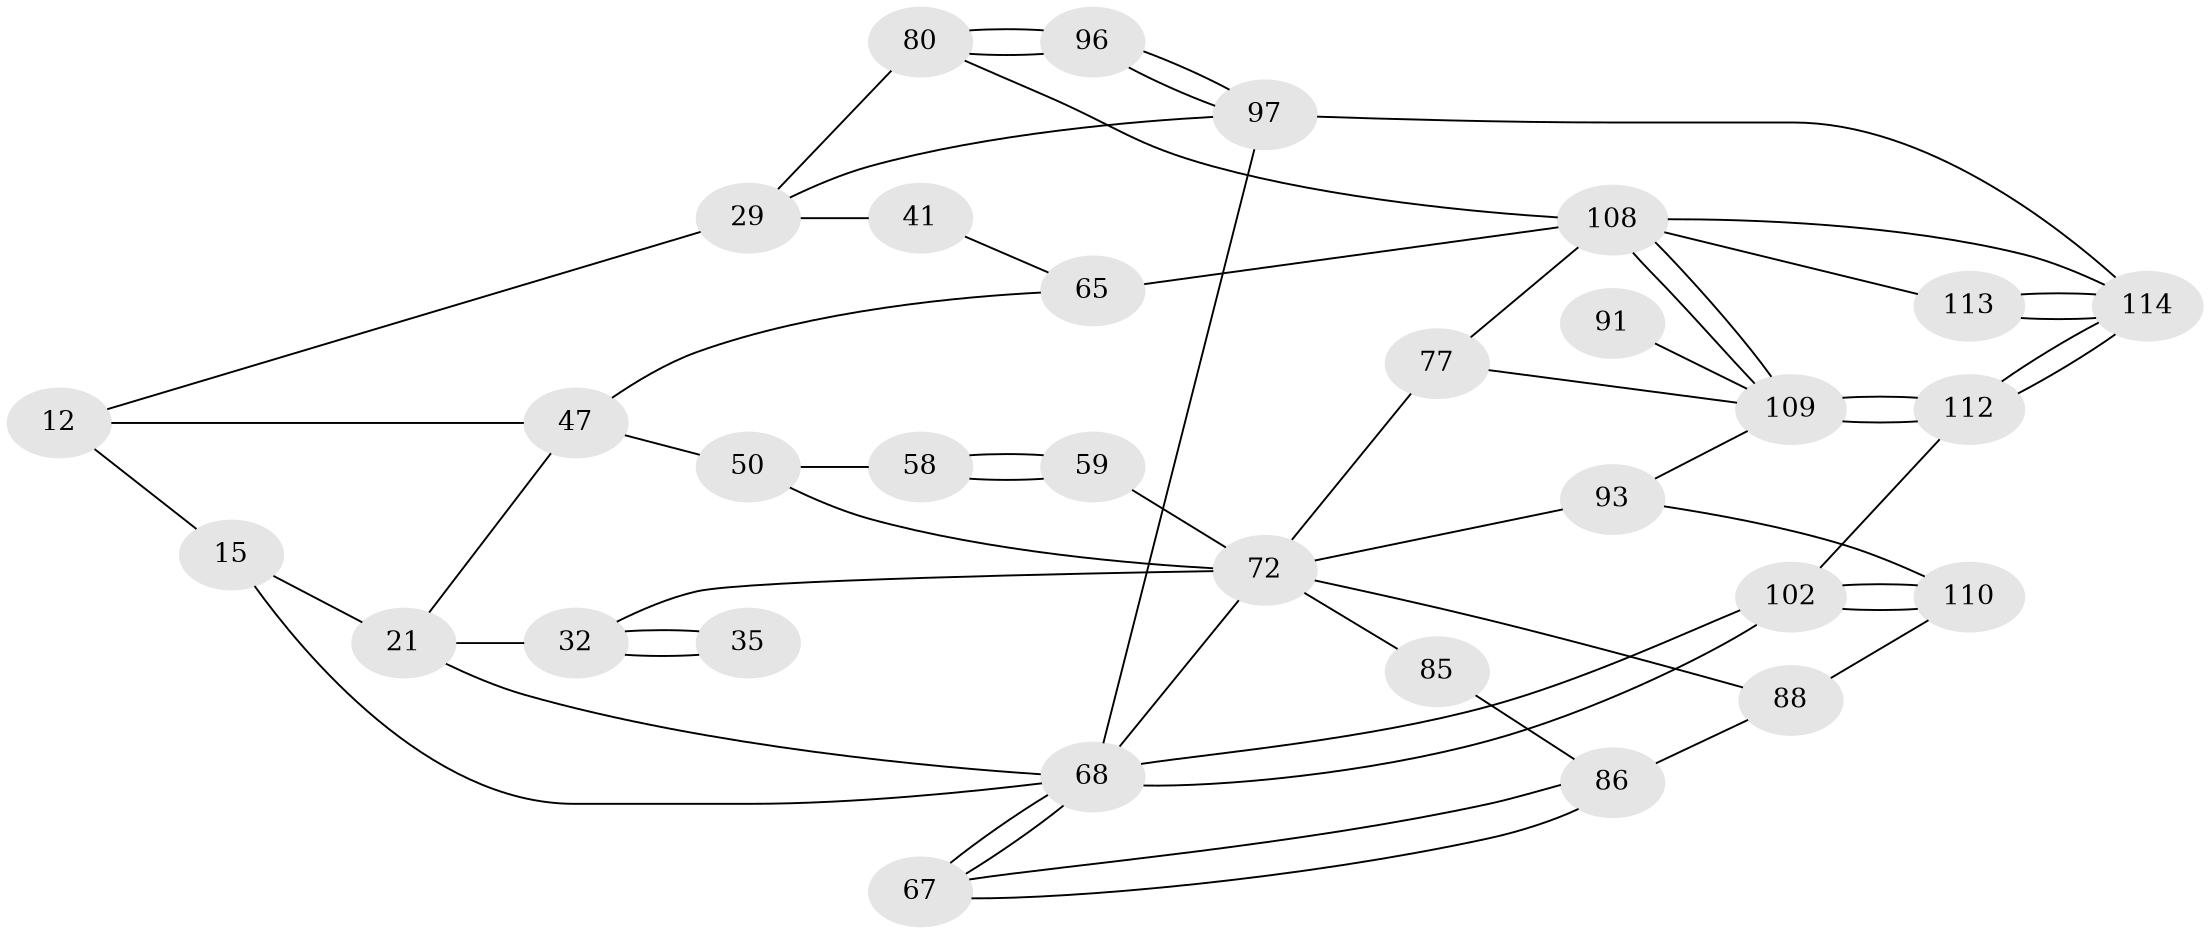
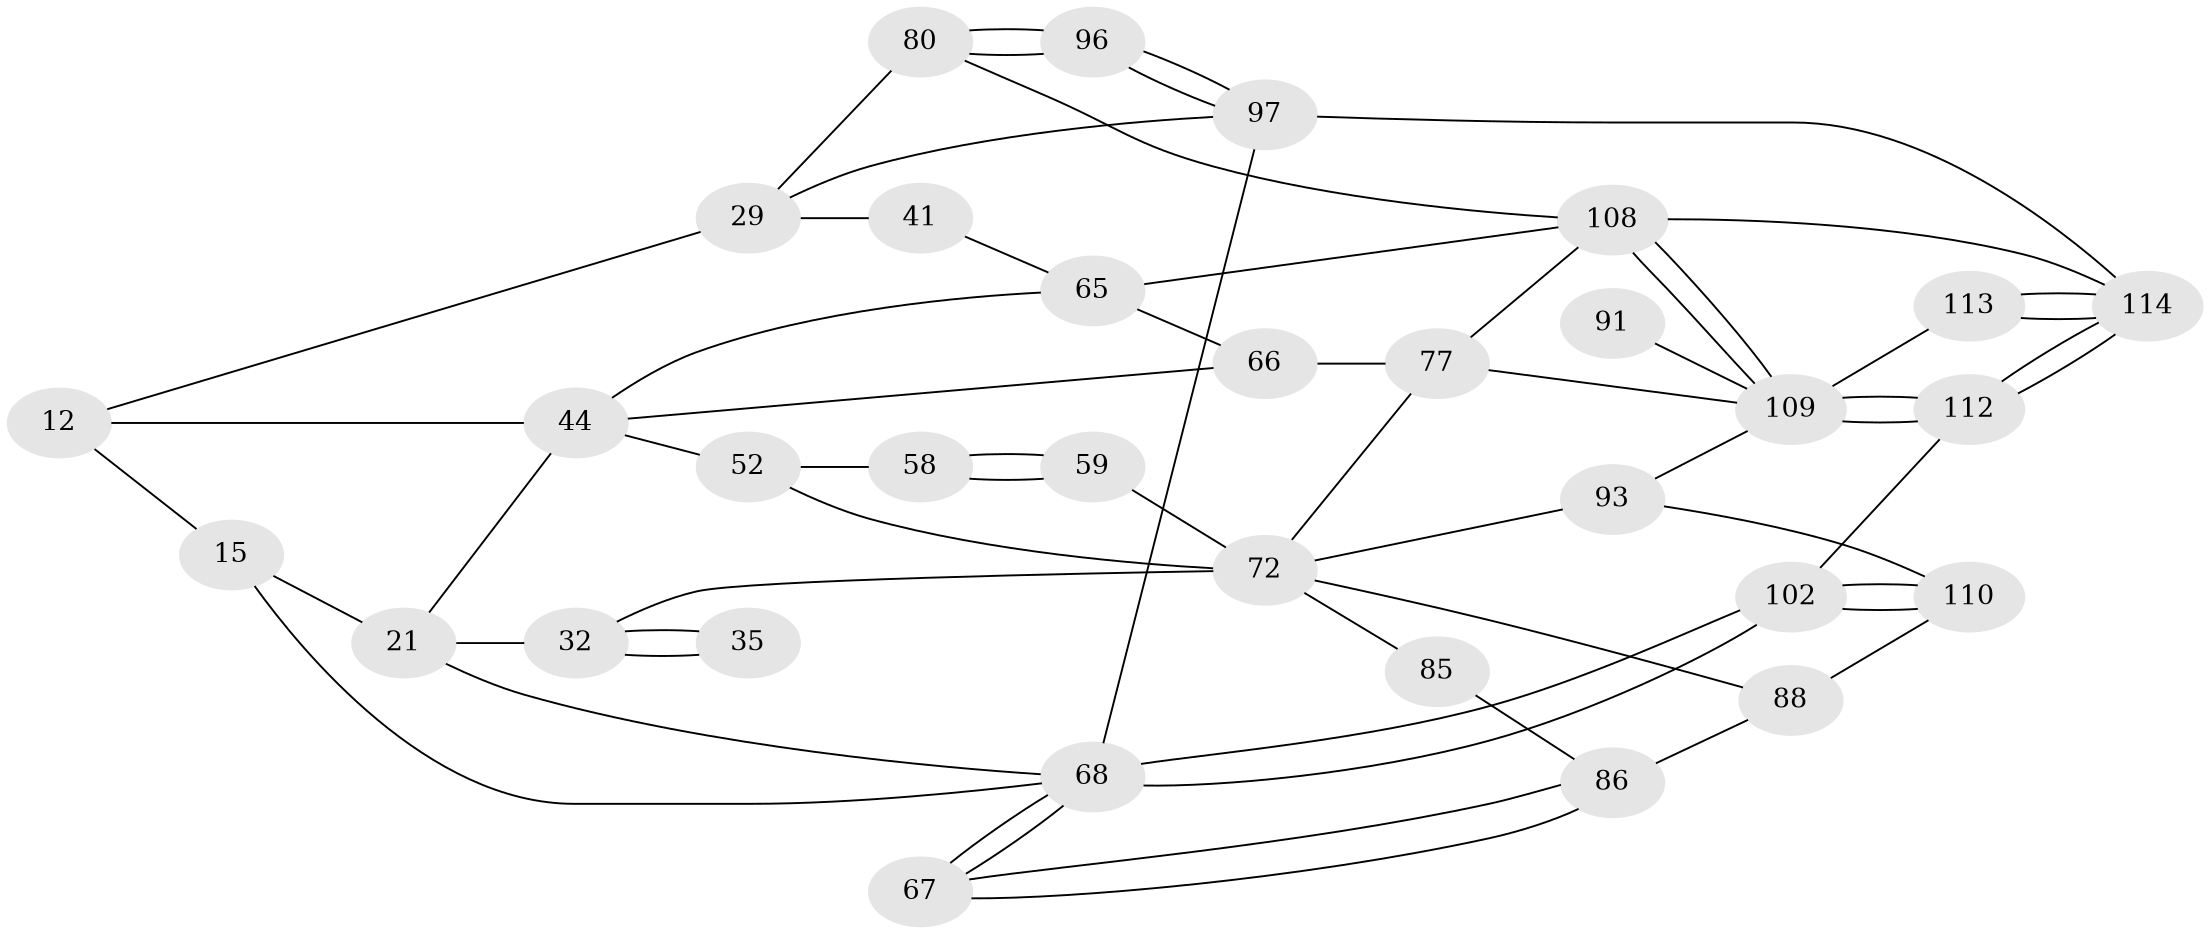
edge "108" -- "113": now "109" -- "113"
node "66": added
node "47": label "47" -> "44"
node "50": label "50" -> "52"
edge "72" -- "68": removed
